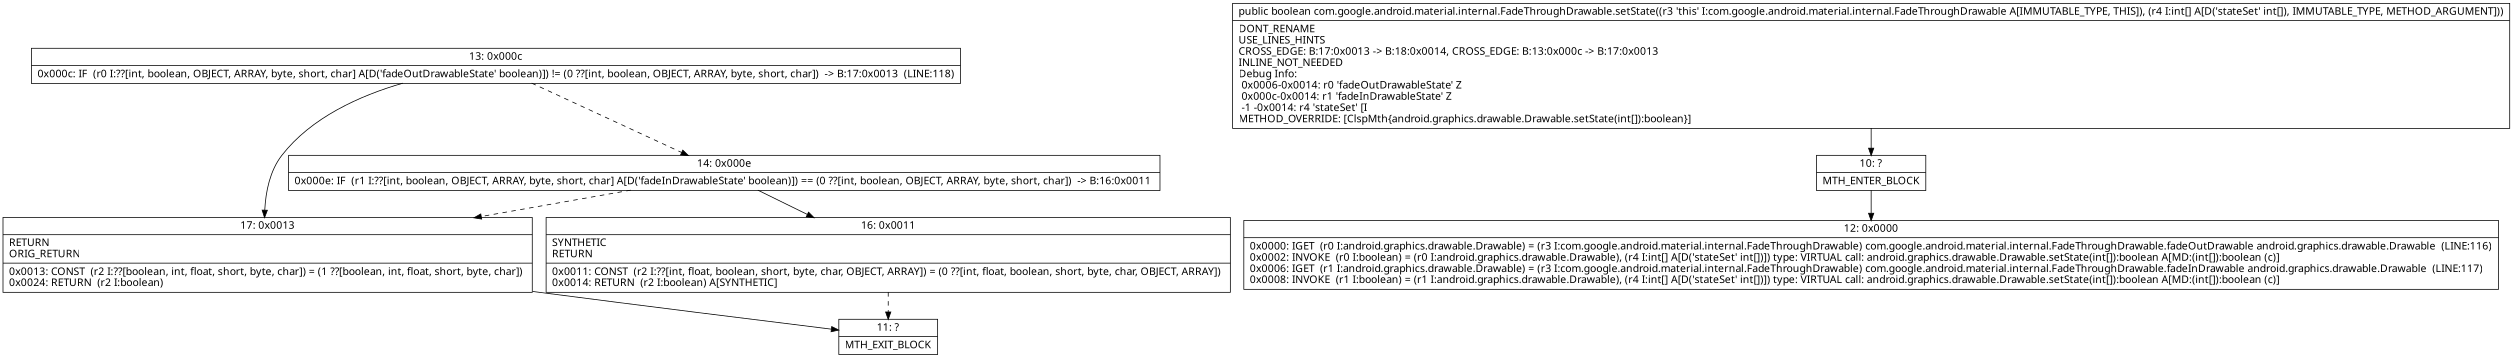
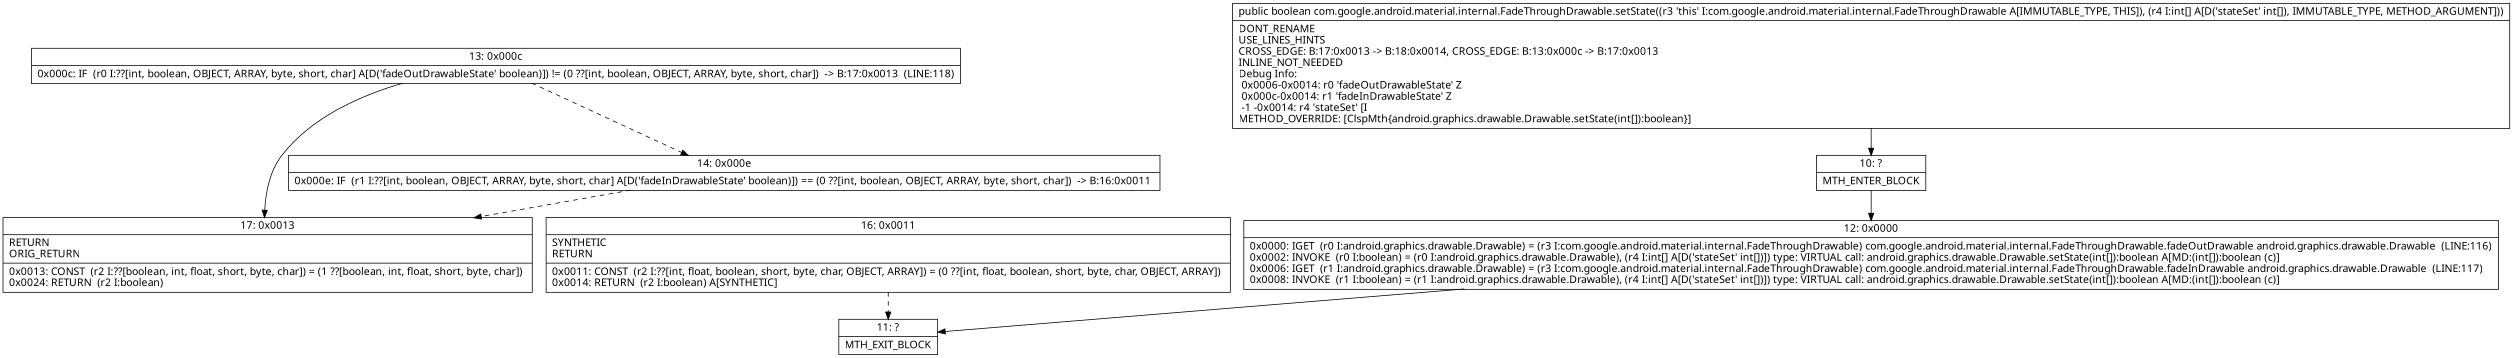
edge "14: 0x000e" -> "16: 0x0011": removed
edge "17: 0x0013" -> "11: ?": now "12: 0x0000" -> "11: ?"
